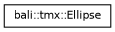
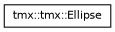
node "bali::tmx::Ellipse": label "bali::tmx::Ellipse" -> "tmx::tmx::Ellipse"
